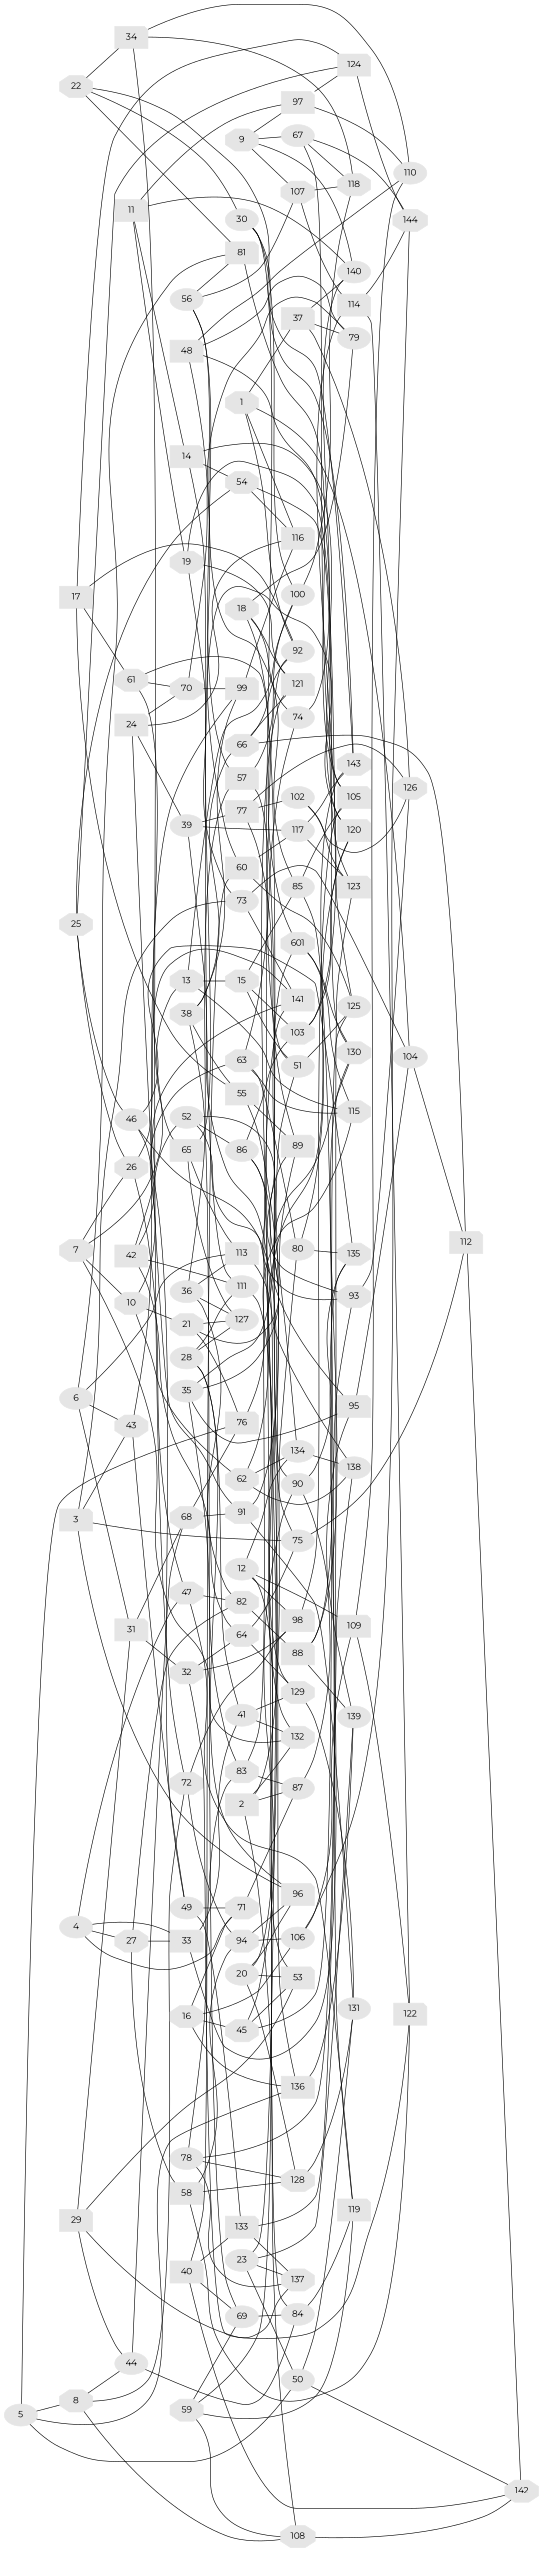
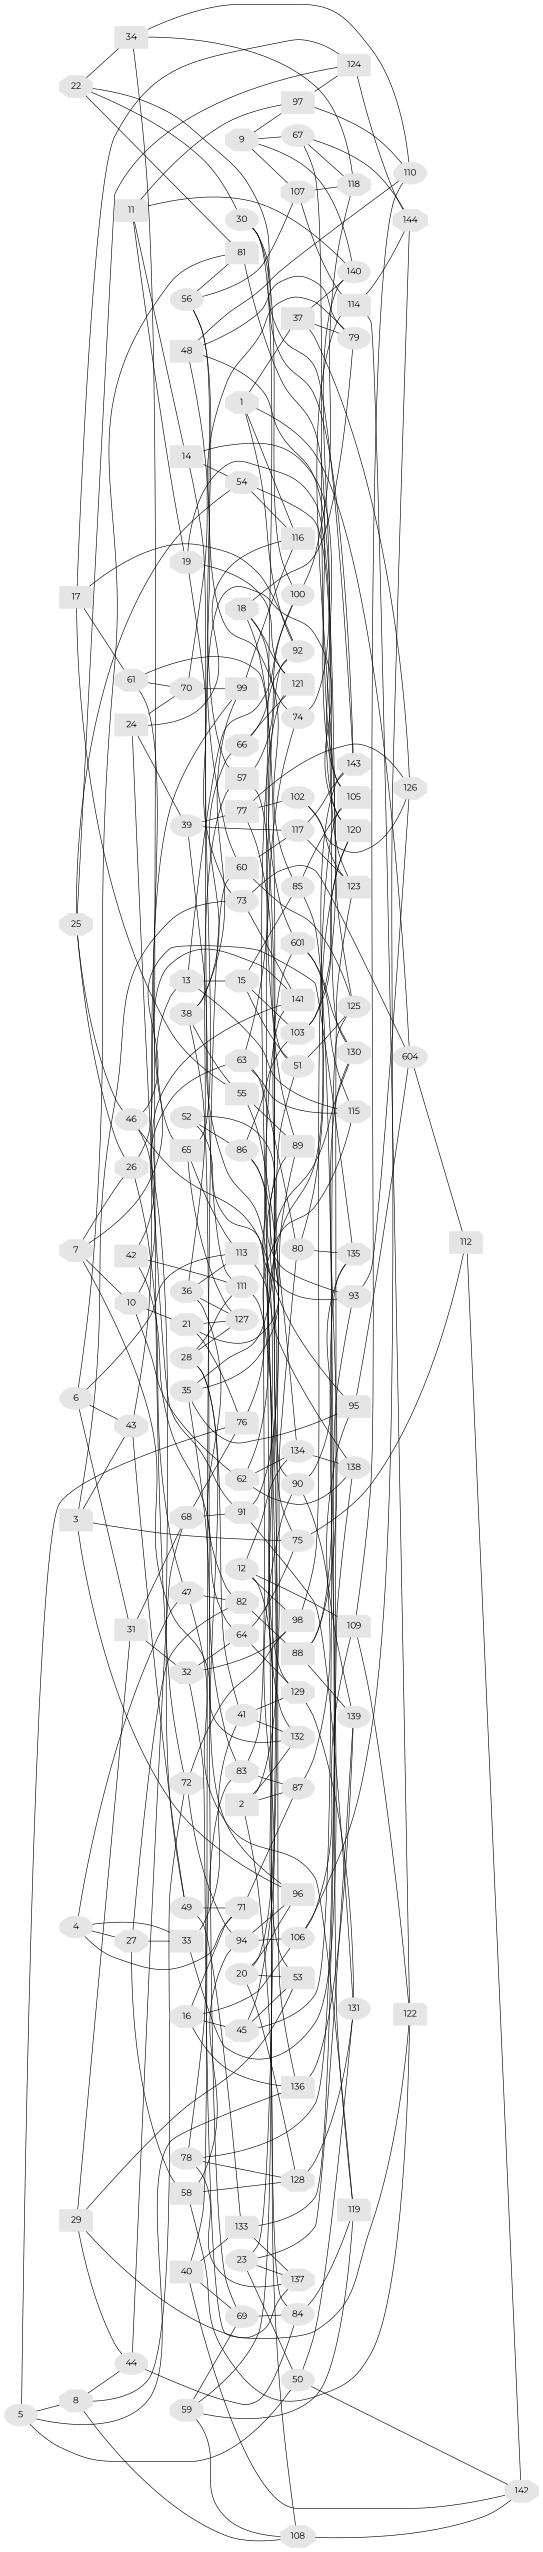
edge "66" -- "112": removed
node "104": label "104" -> "604"
edge "52" -- "42": removed
